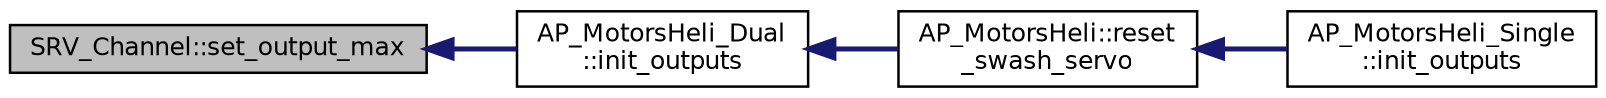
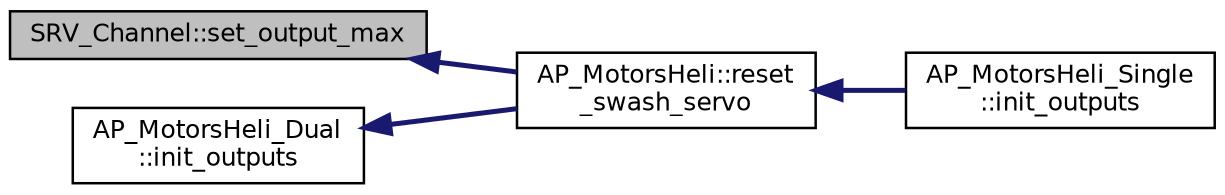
edge "AP_MotorsHeli_Dual ::init_outputs" -> "SRV_Channel::set_output_max": now "AP_MotorsHeli::reset _swash_servo" -> "SRV_Channel::set_output_max"
